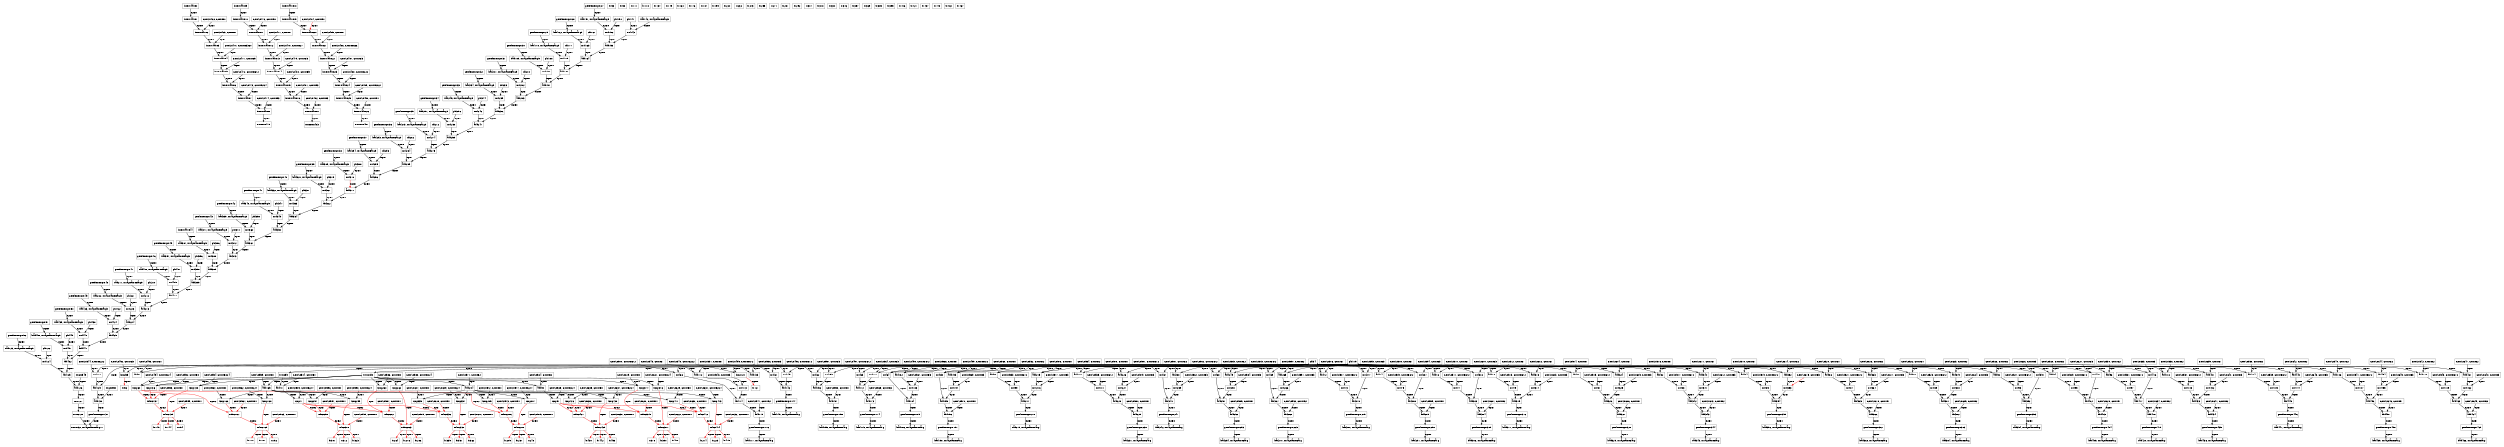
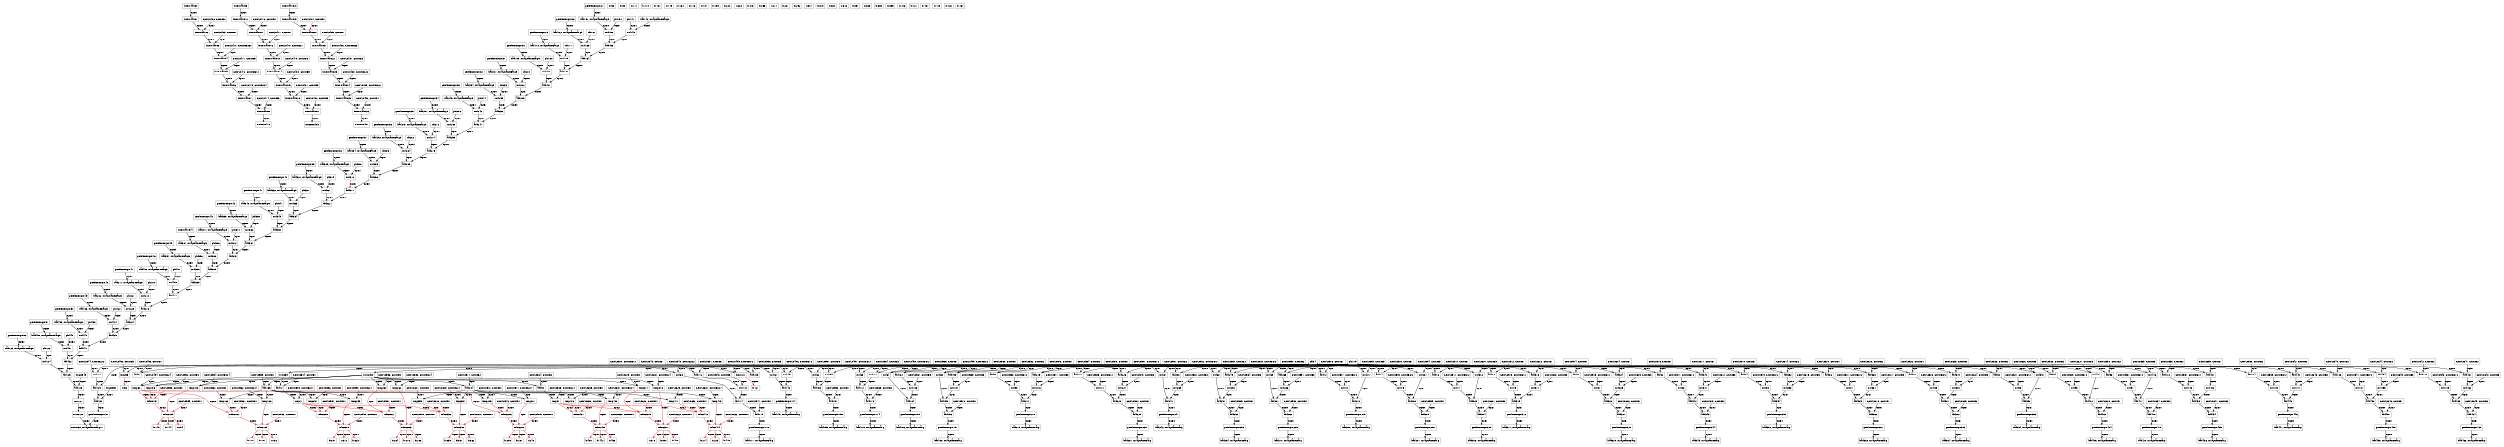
node "CONST640, Const=3": removed
edge "CONST615, Const=3" -> "mul353": color red -> black
